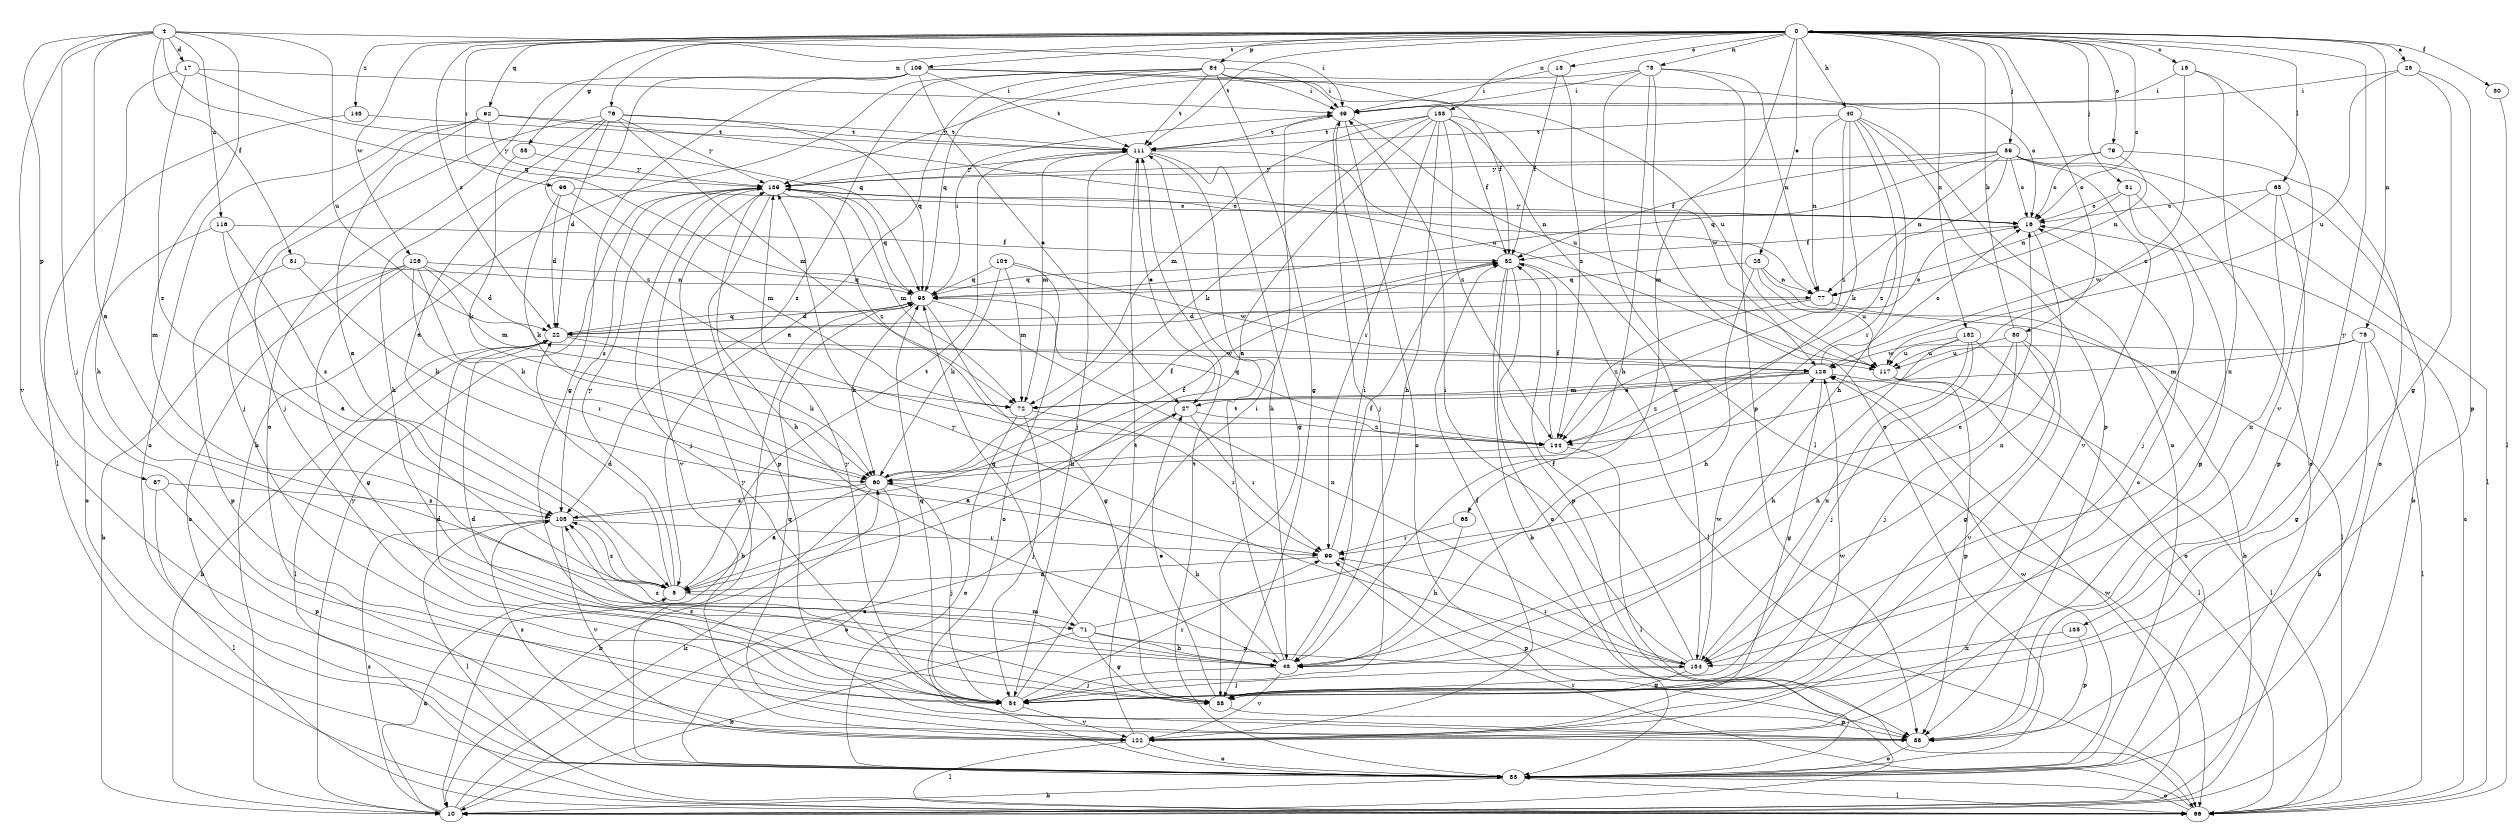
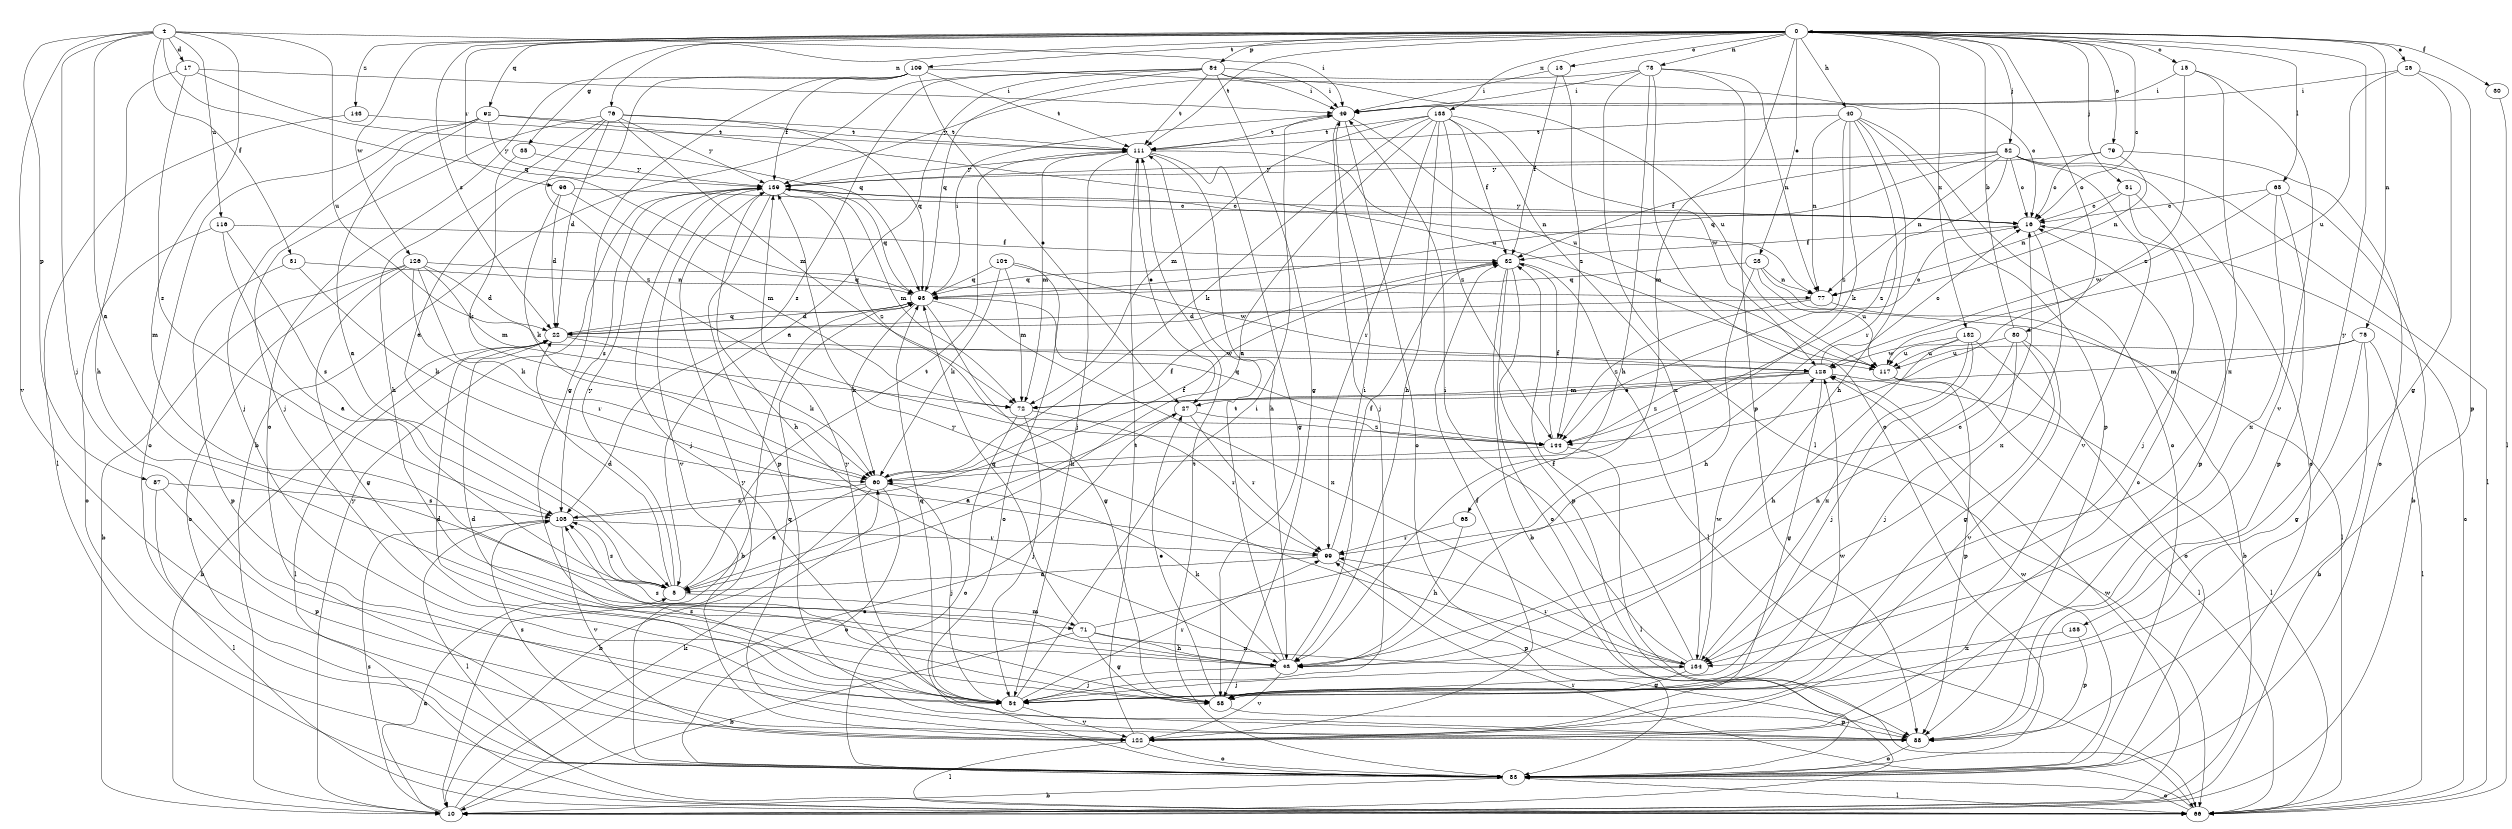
edge "109" -> "32": now "109" -> "139"
node "59": label "59" -> "52"
